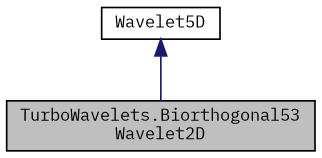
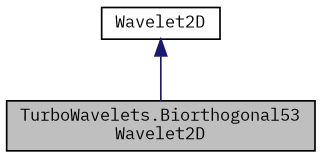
node "Wavelet5D": label "Wavelet5D" -> "Wavelet2D"
